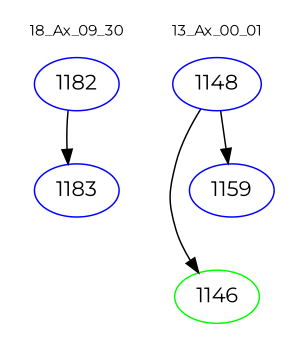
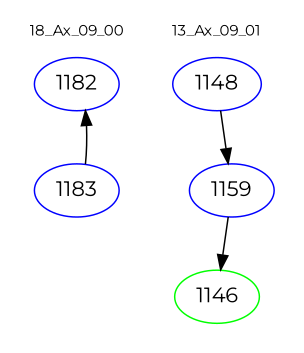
cluster "18_Ax_09_30": label "18_Ax_09_30" -> "18_Ax_09_00"
cluster "13_Ax_00_01": label "13_Ax_00_01" -> "13_Ax_09_01"
edge "1182" -> "1183": reversed
edge "1148" -> "1146": now "1159" -> "1146"
